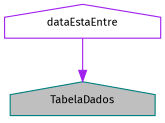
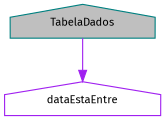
edge "dataEstaEntre" -> "TabelaDados": reversed
